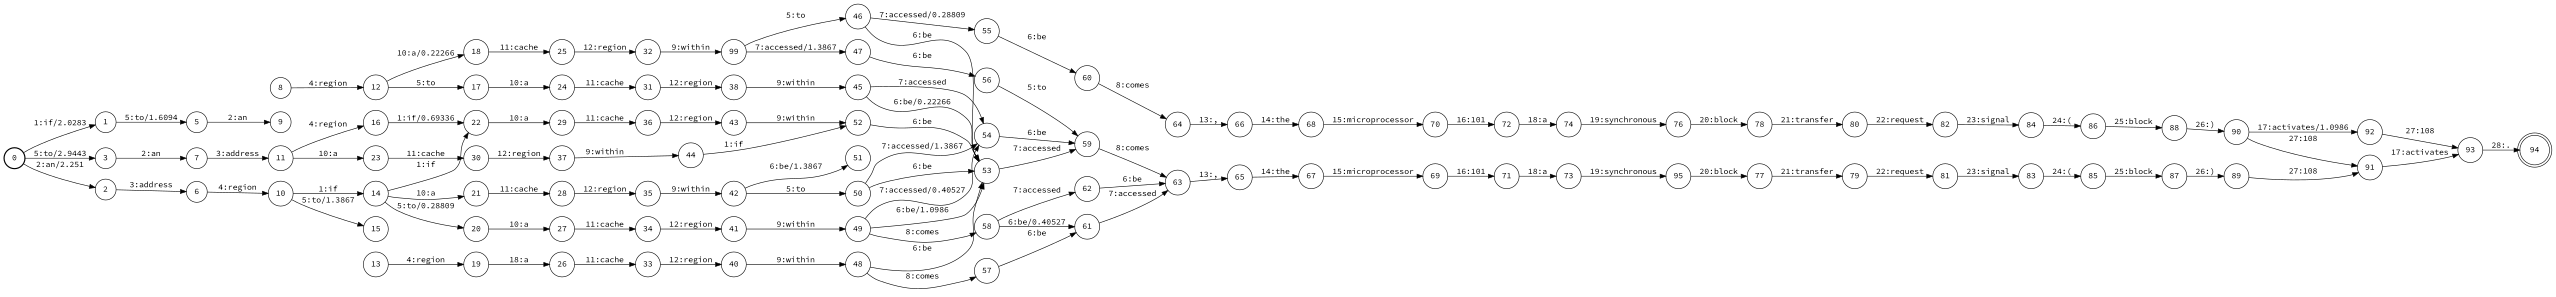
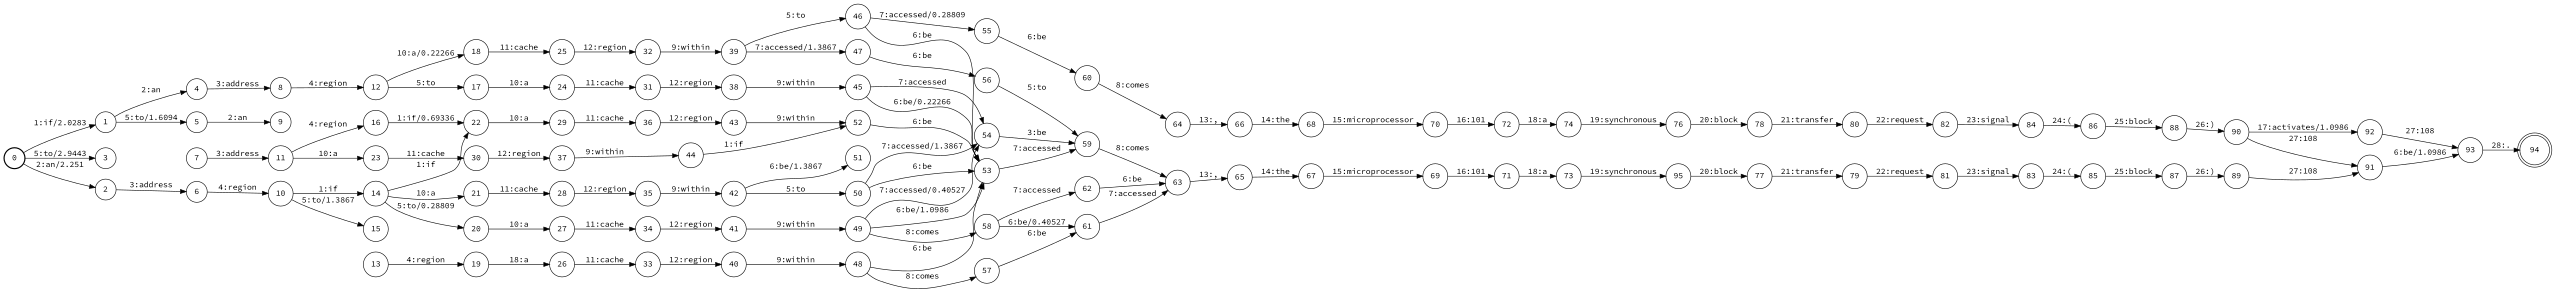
node "99": label "99" -> "39"
node "4": added
edge "54" -> "59": label "6:be" -> "3:be"
edge "91" -> "93": label "17:activates" -> "6:be/1.0986"
edge "3" -> "7": removed, label "2:an"
